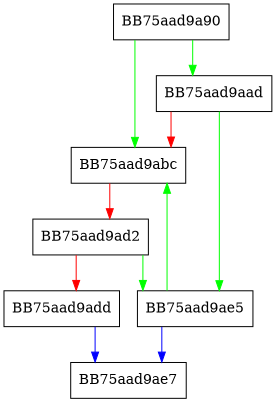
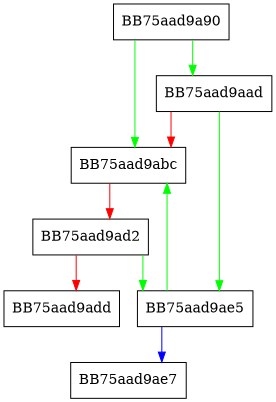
edge "BB75aad9add" -> "BB75aad9ae7": removed
